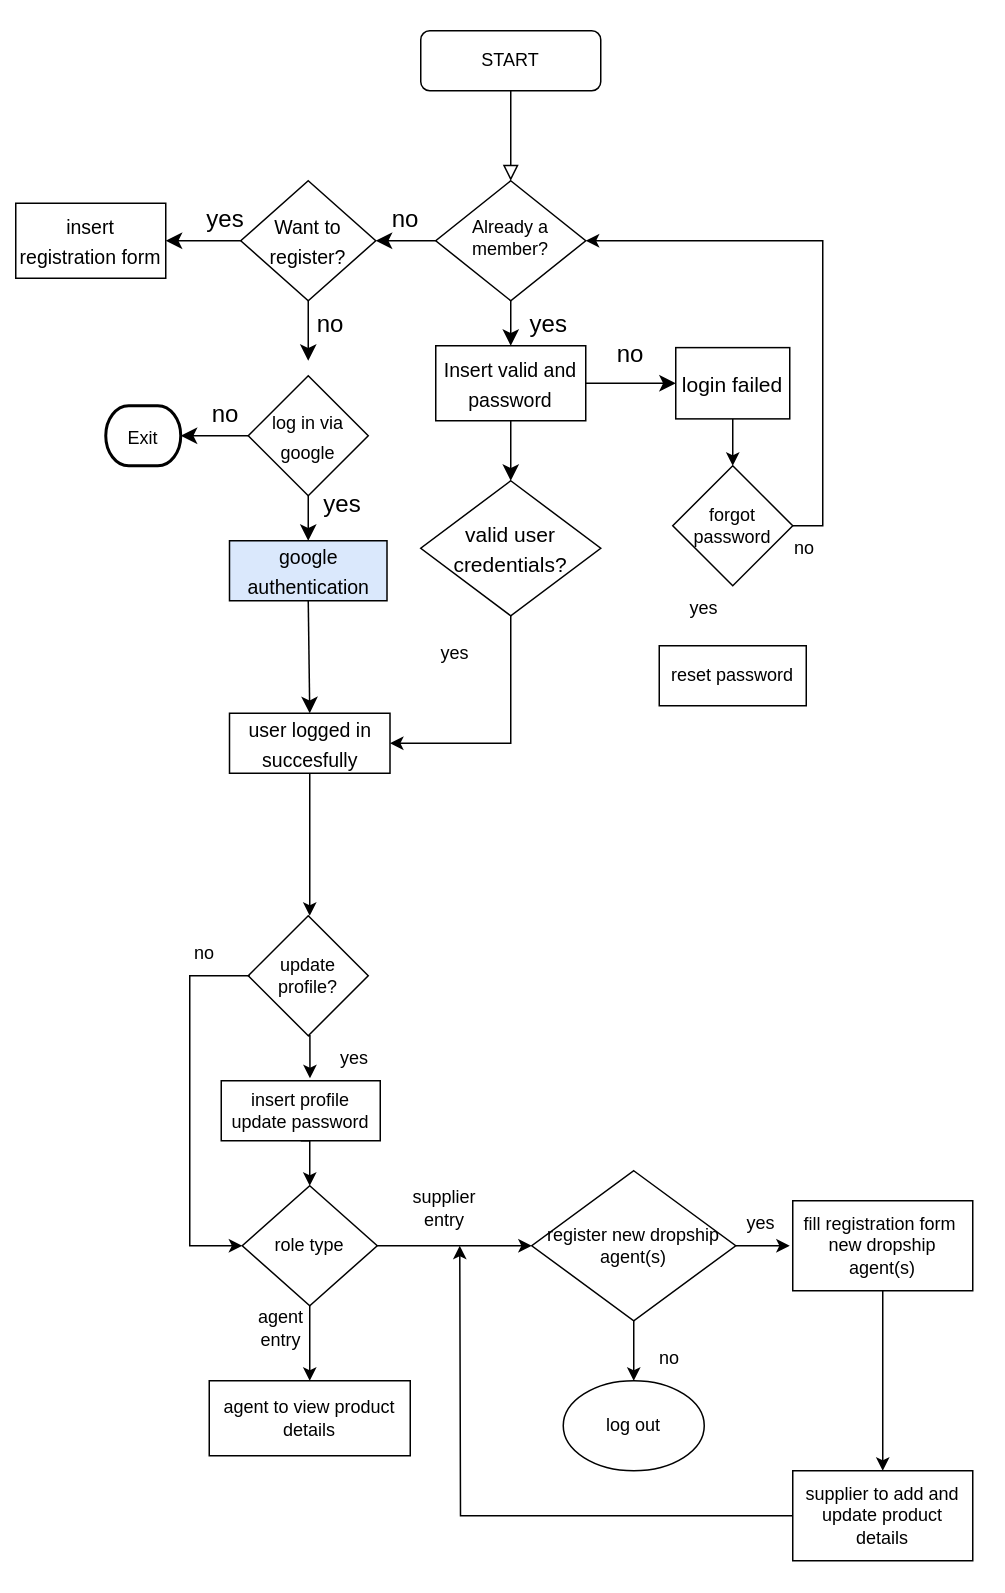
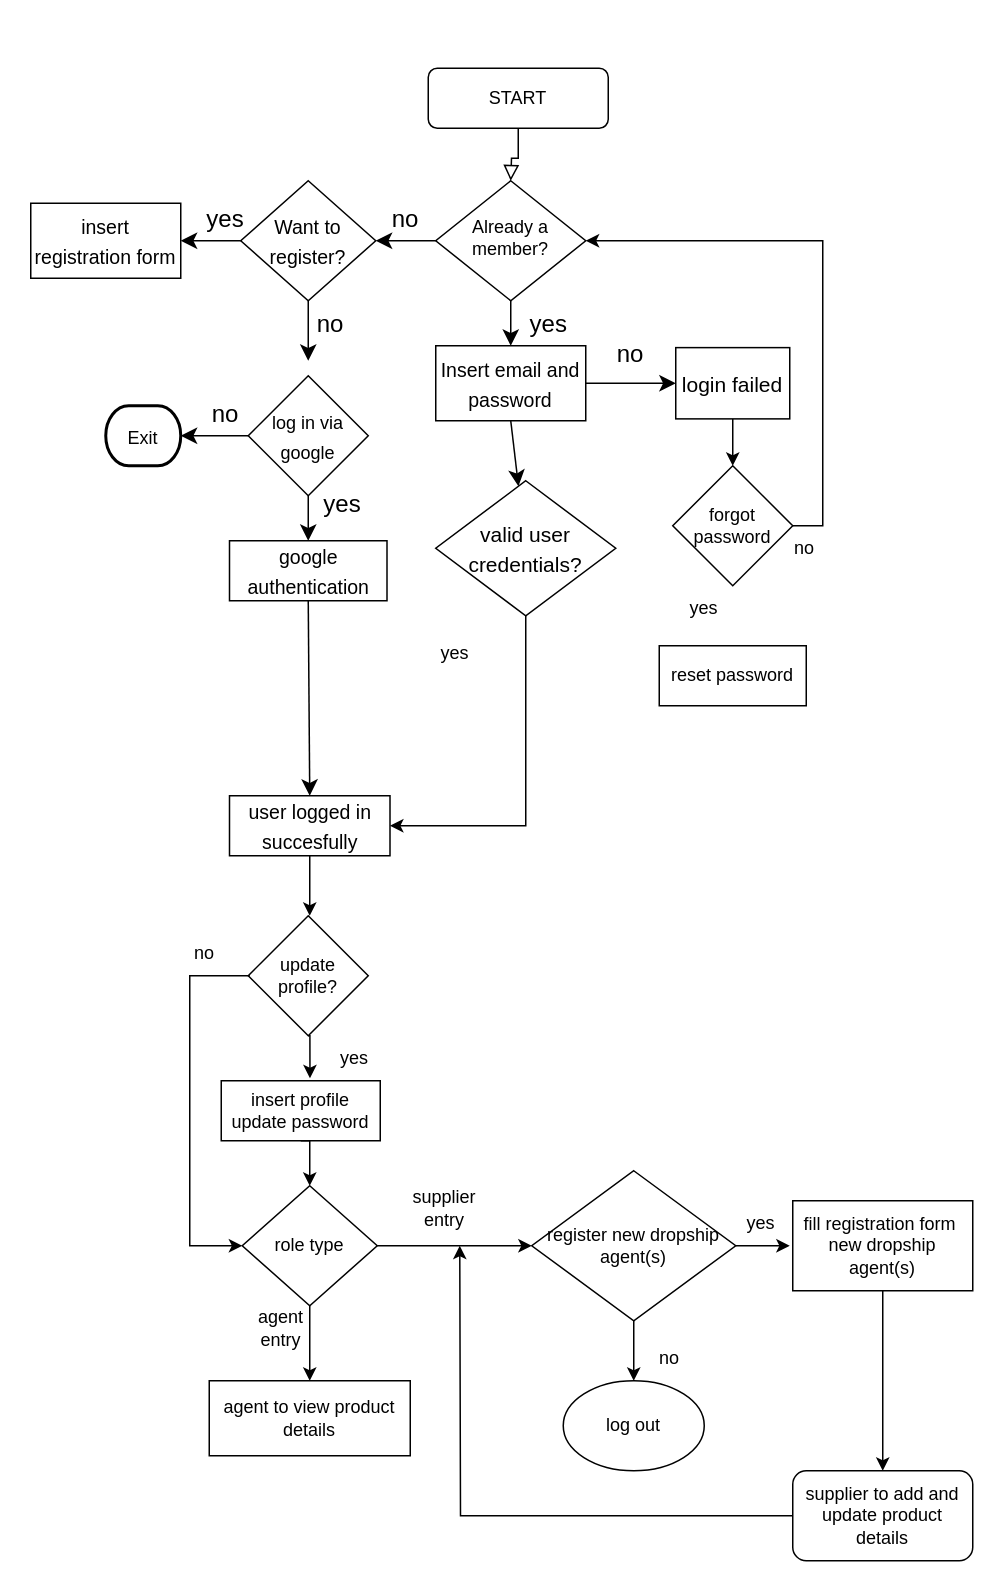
node "START": moved (511, 61) -> (518, 98)
node "insert registration form": moved (91, 241) -> (106, 241)
node "Insert valid and password": label "Insert valid and password" -> "Insert email and password"
node "valid user credentials?": moved (511, 548) -> (526, 548)
node "google authentication": fillcolor #dae8fc -> #ffffff
node "user logged in succesfully": moved (310, 743) -> (310, 826)
node "supplier to add and update product details": shape rectangle -> rounded rectangle
